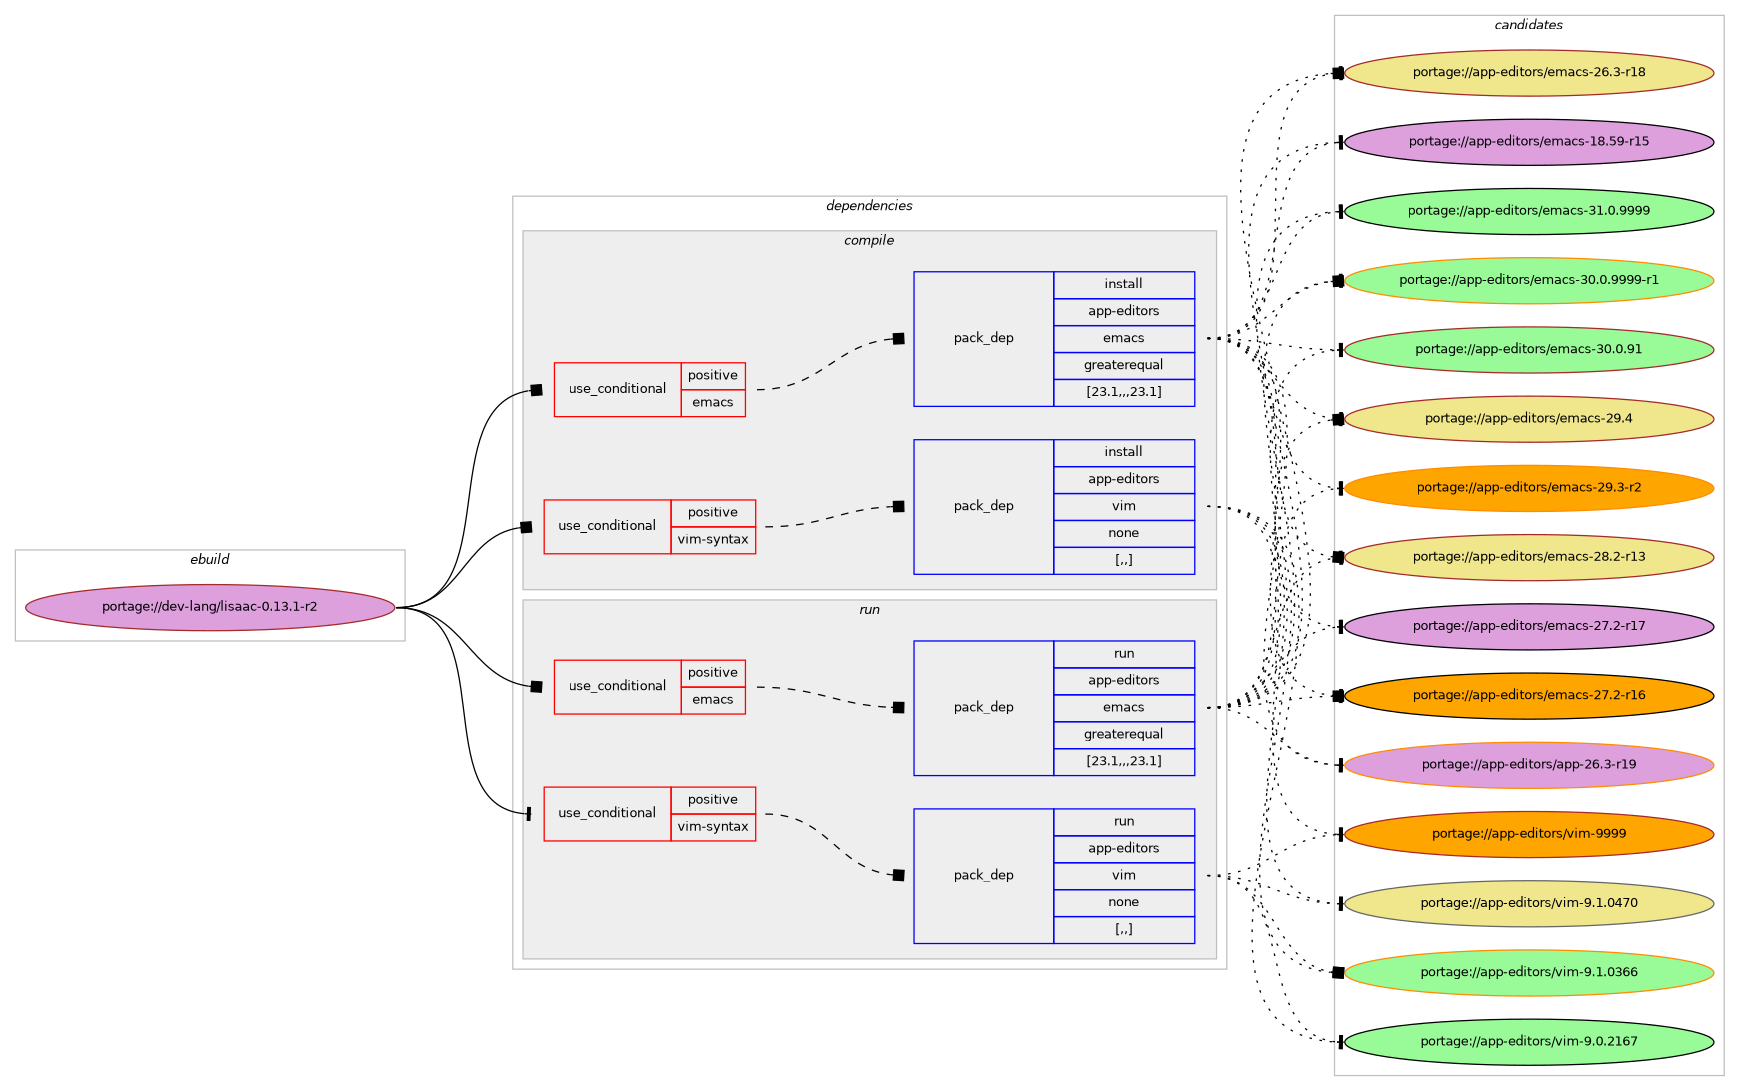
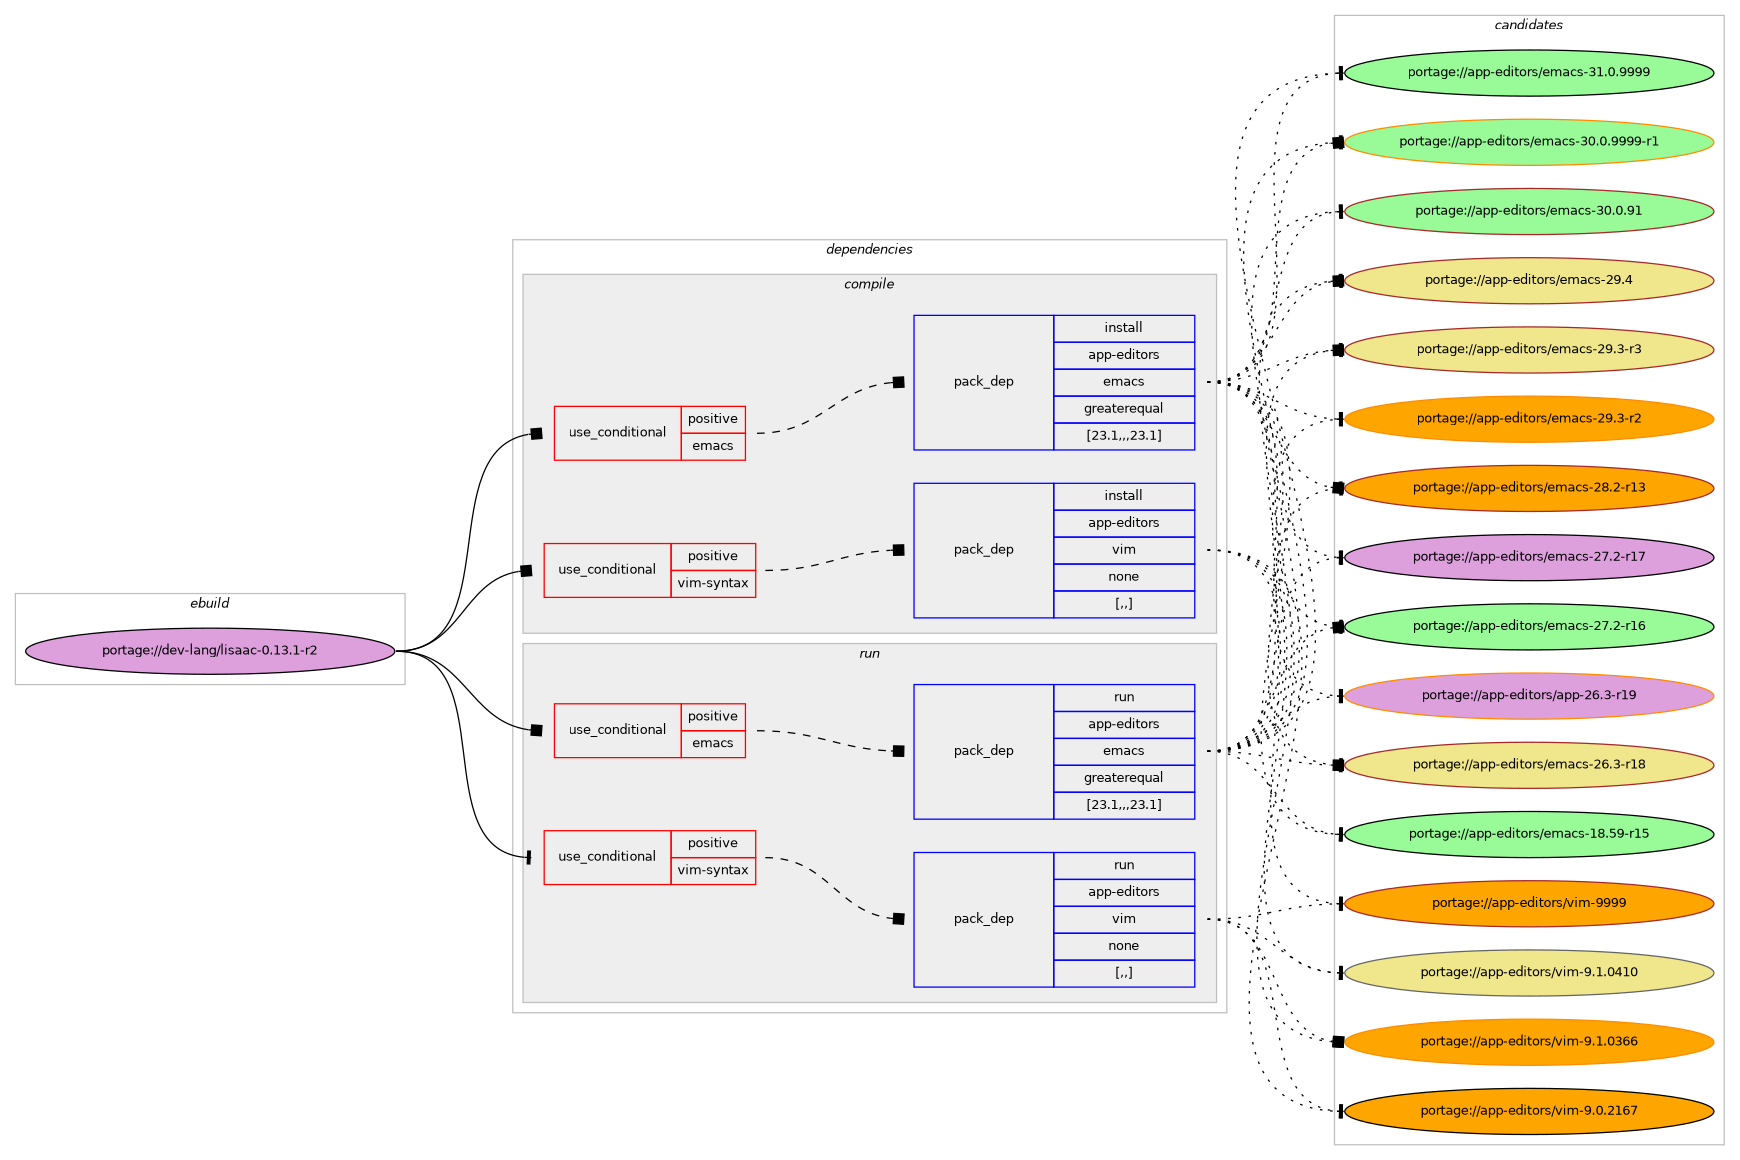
node "portage://app-editors/emacs-18.59-r15": fillcolor plum -> palegreen
node "portage://app-editors/emacs-29.3-r3": added
node "portage://app-editors/emacs-28.2-r13": fillcolor khaki -> orange
node "portage://dev-lang/lisaac-0.13.1-r2": color brown -> black
node "portage://app-editors/emacs-27.2-r16": fillcolor orange -> palegreen
node "portage://app-editors/vim-9.1.0470": label "portage://app-editors/vim-9.1.0470" -> "portage://app-editors/vim-9.1.0410"
node "portage://app-editors/vim-9.1.0366": fillcolor palegreen -> orange
node "portage://app-editors/vim-9.0.2167": fillcolor palegreen -> orange
